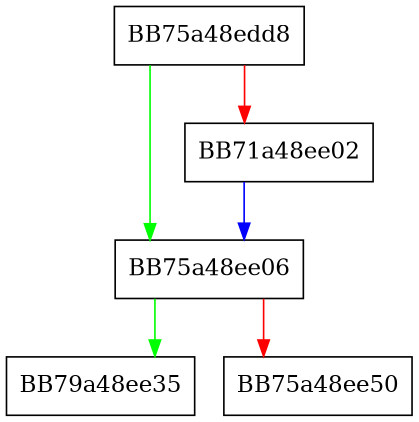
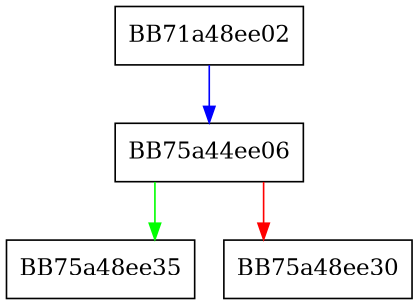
node "BB75a48edd8": removed
node "BB75a48ee06": label "BB75a48ee06" -> "BB75a44ee06"
node "BB79a48ee35": label "BB79a48ee35" -> "BB75a48ee35"
node "BB75a48ee50": label "BB75a48ee50" -> "BB75a48ee30"
